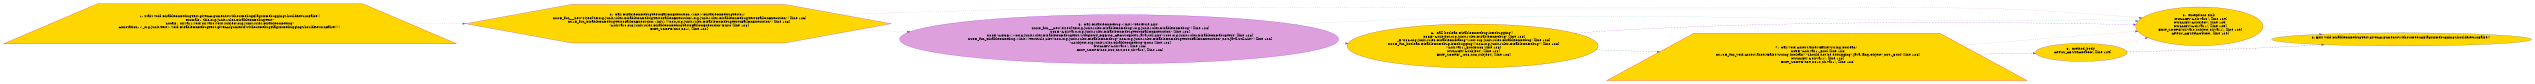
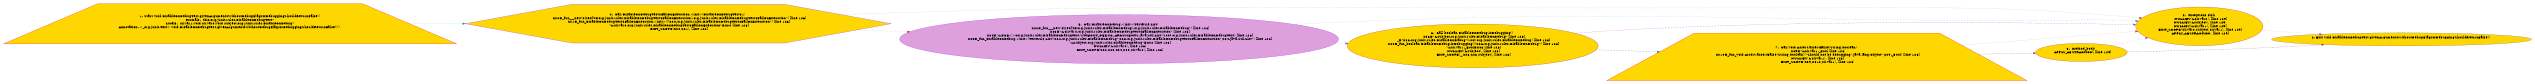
node "8:  method_body APPLY_ABSTRACTION; [line 129]": color purple -> brown
